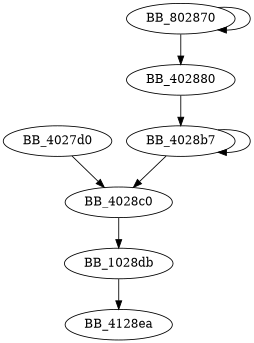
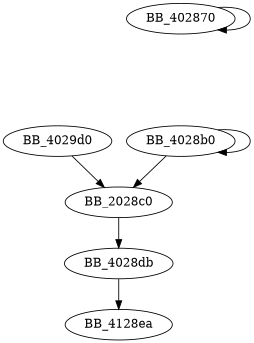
node "BB_802870": label "BB_802870" -> "BB_402870"
node "BB_402880": removed
node "BB_4027d0": label "BB_4027d0" -> "BB_4029d0"
node "BB_4028b7": label "BB_4028b7" -> "BB_4028b0"
node "BB_4028c0": label "BB_4028c0" -> "BB_2028c0"
node "BB_1028db": label "BB_1028db" -> "BB_4028db"
